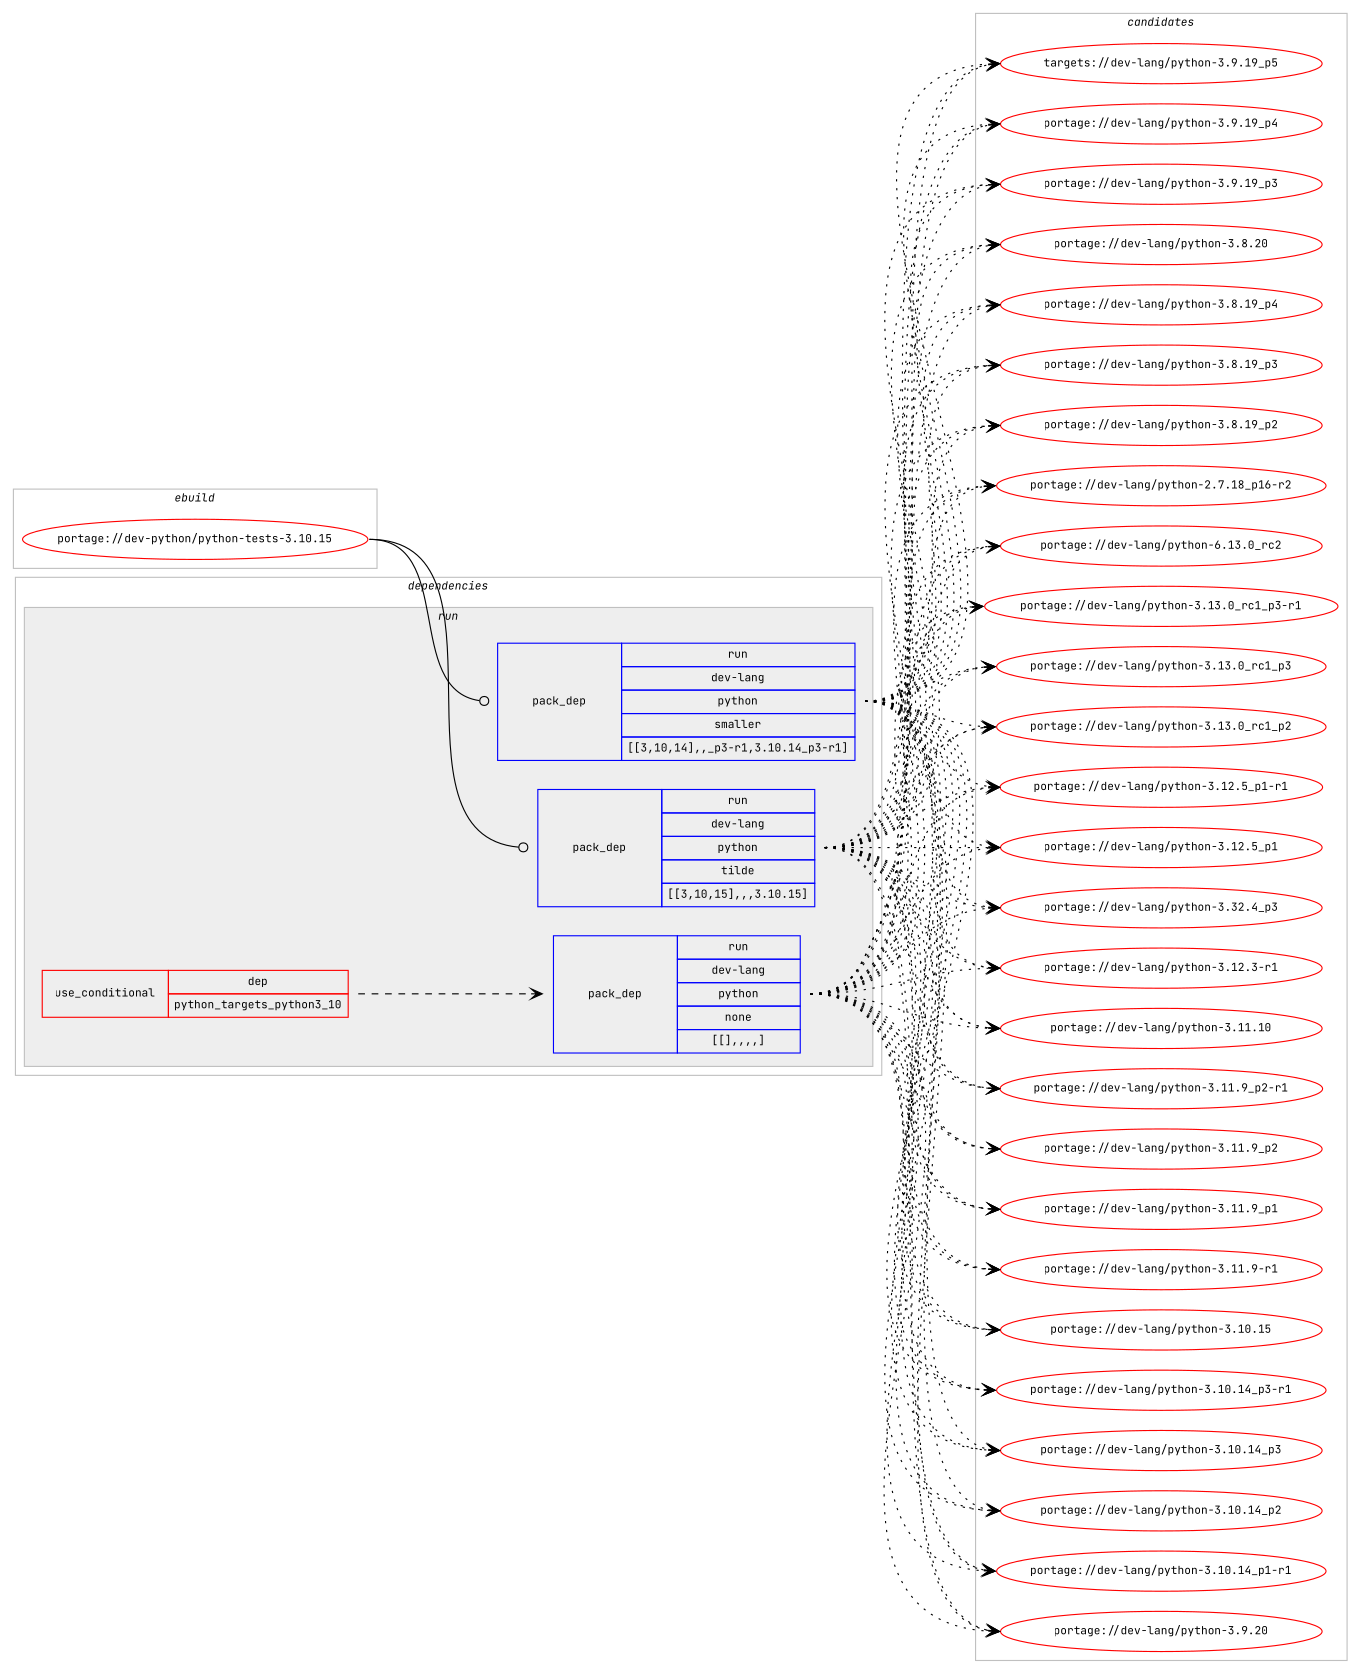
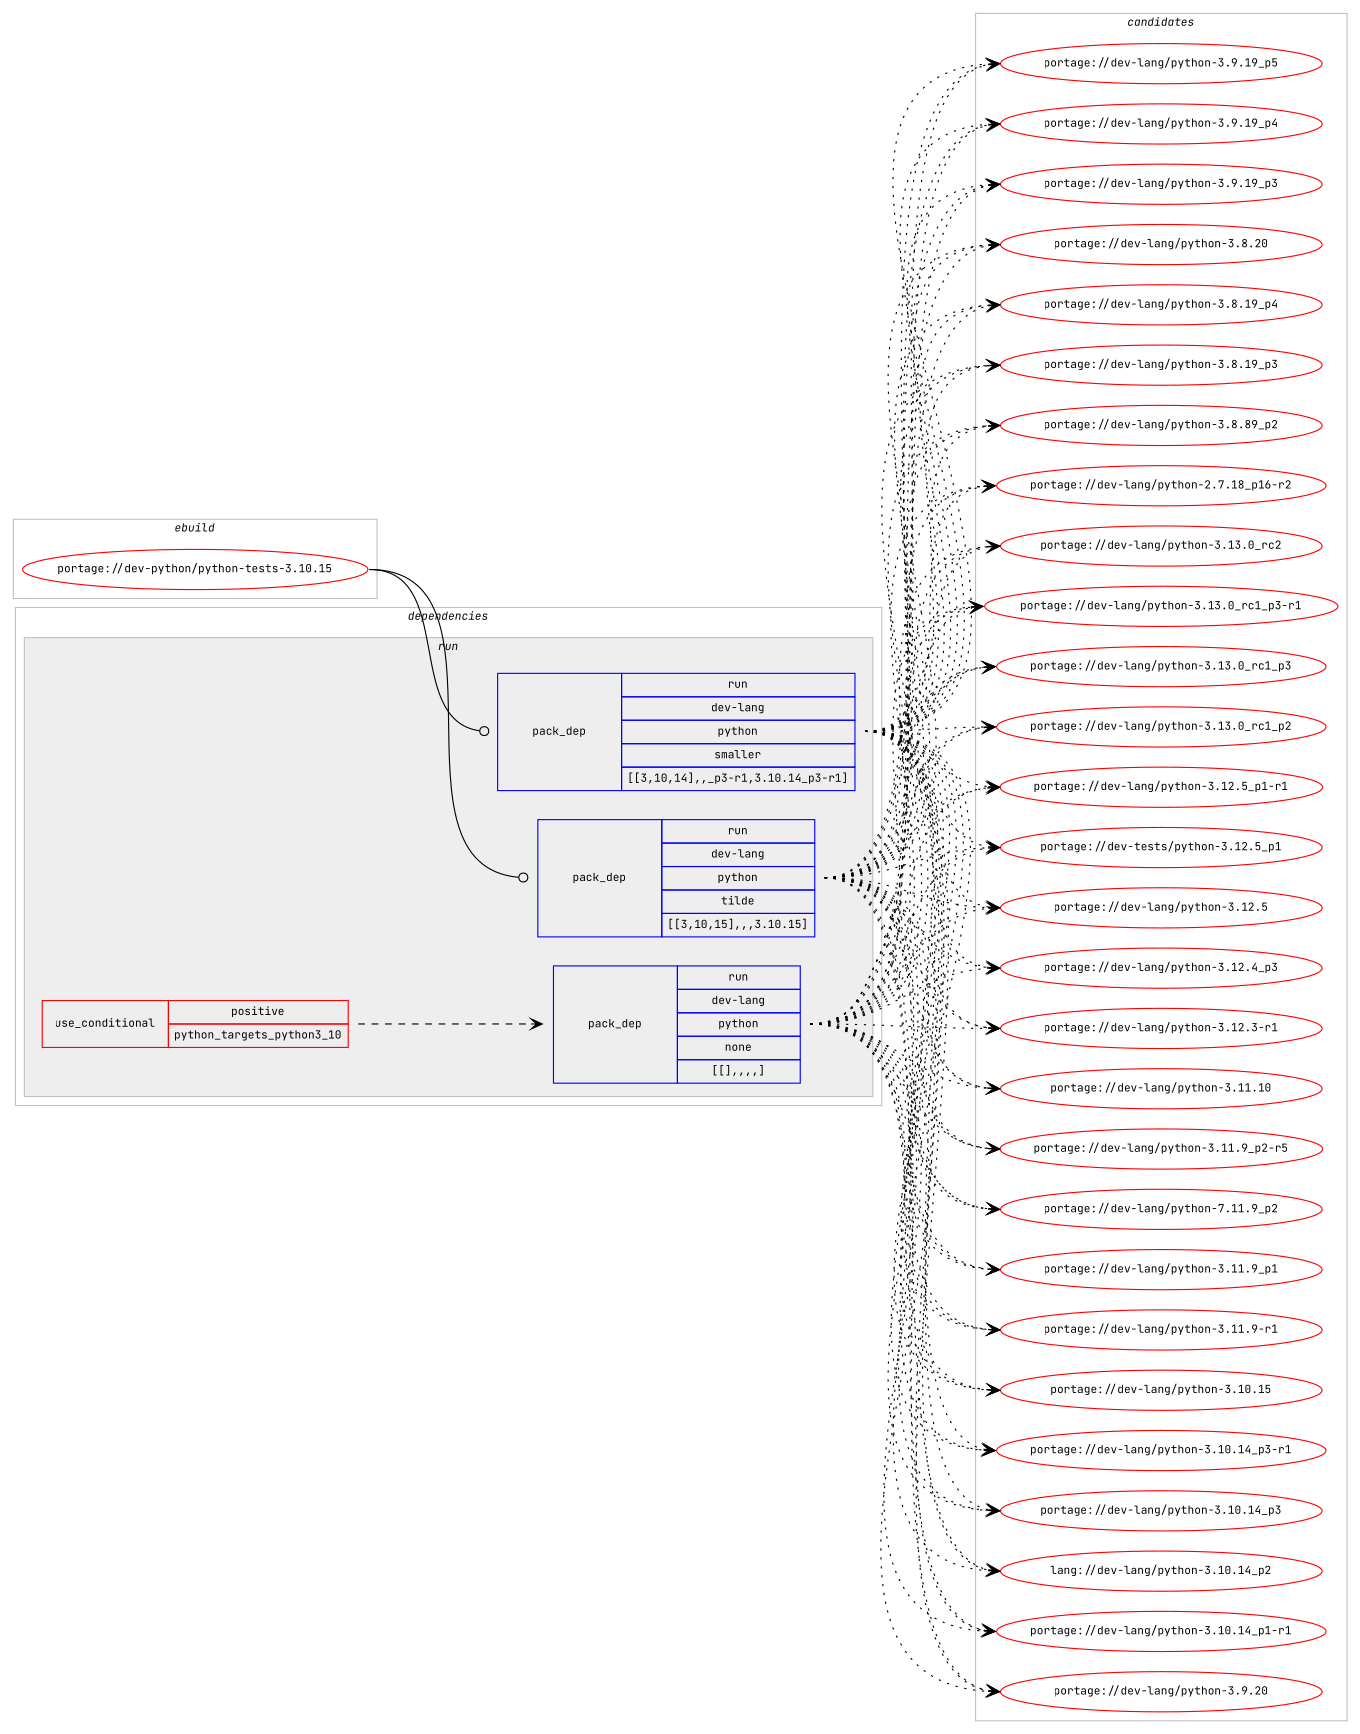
node "targets://dev-lang/python-3.9.19_p5": label "targets://dev-lang/python-3.9.19_p5" -> "portage://dev-lang/python-3.9.19_p5"
node "portage://dev-lang/python-3.8.19_p2": label "portage://dev-lang/python-3.8.19_p2" -> "portage://dev-lang/python-3.8.89_p2"
node "portage://dev-lang/python-6.13.0_rc2": label "portage://dev-lang/python-6.13.0_rc2" -> "portage://dev-lang/python-3.13.0_rc2"
node "portage://dev-lang/python-3.12.5_p1": label "portage://dev-lang/python-3.12.5_p1" -> "portage://dev-tests/python-3.12.5_p1"
node "portage://dev-lang/python-3.12.5": added
node "portage://dev-lang/python-3.32.4_p3": label "portage://dev-lang/python-3.32.4_p3" -> "portage://dev-lang/python-3.12.4_p3"
node "use_conditional": text "dep" -> "positive"
node "portage://dev-lang/python-3.11.9_p2-r1": label "portage://dev-lang/python-3.11.9_p2-r1" -> "portage://dev-lang/python-3.11.9_p2-r5"
node "portage://dev-lang/python-3.11.9_p2": label "portage://dev-lang/python-3.11.9_p2" -> "portage://dev-lang/python-7.11.9_p2"
node "portage://dev-lang/python-3.10.14_p2": label "portage://dev-lang/python-3.10.14_p2" -> "lang://dev-lang/python-3.10.14_p2"
